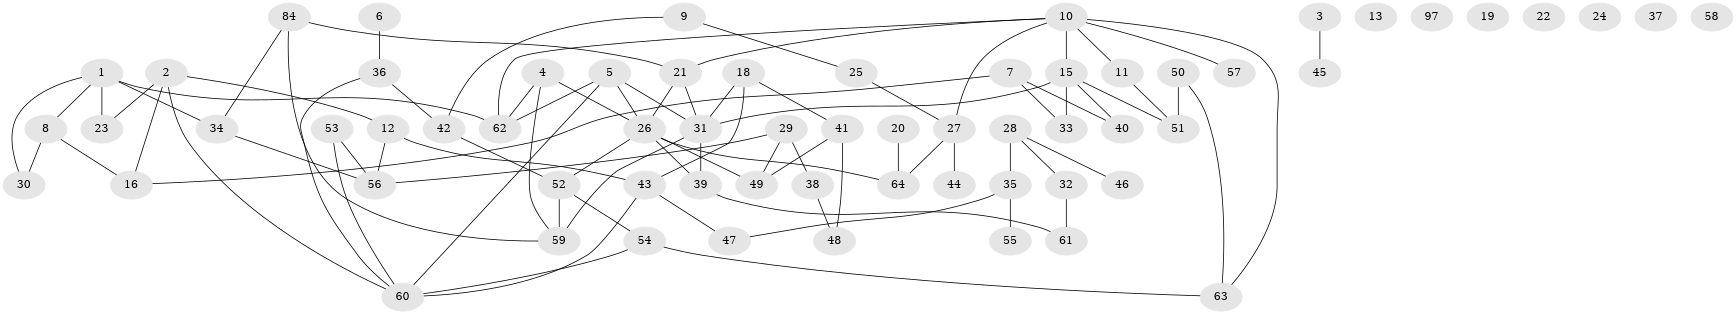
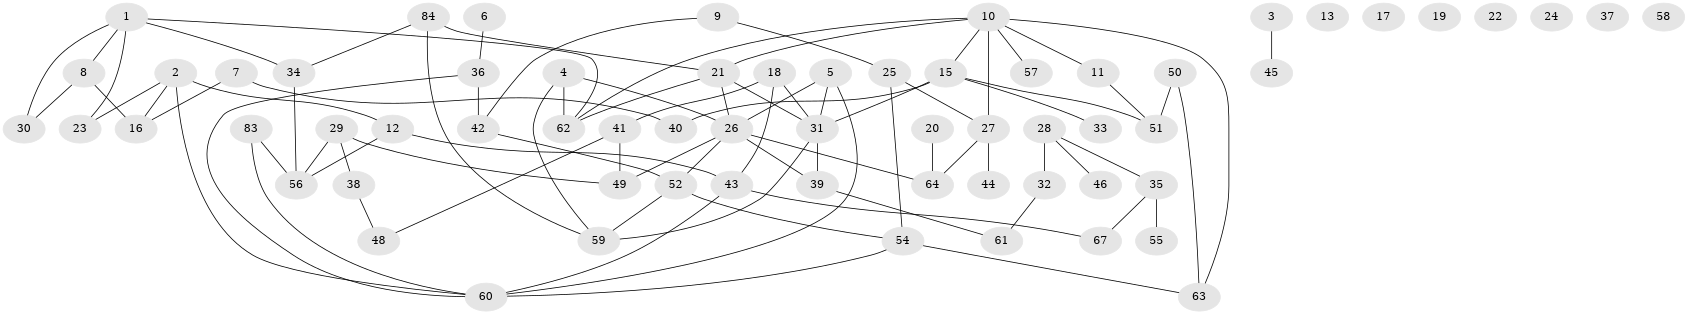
node "97": label "97" -> "17"
edge "5" -- "62": now "21" -- "62"
edge "7" -- "33": removed
node "53": label "53" -> "83"
edge "25" -- "54": added
node "47": label "47" -> "67"
